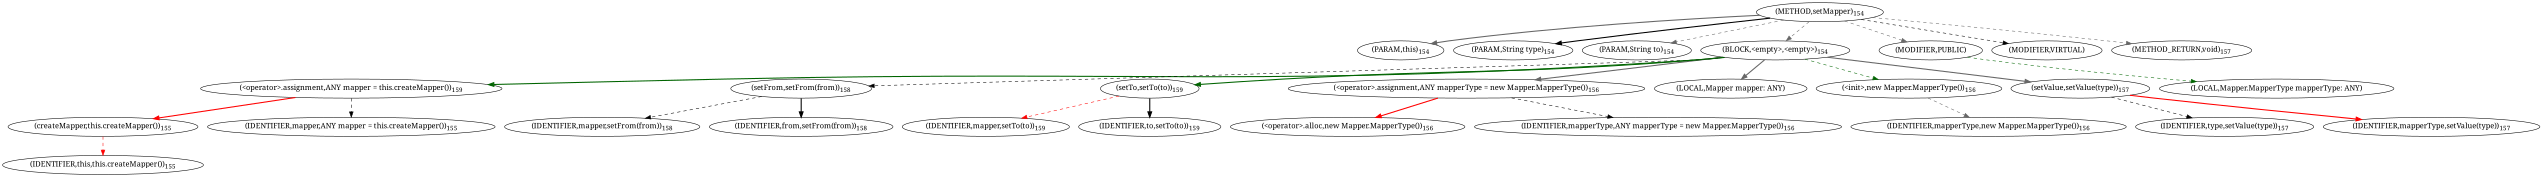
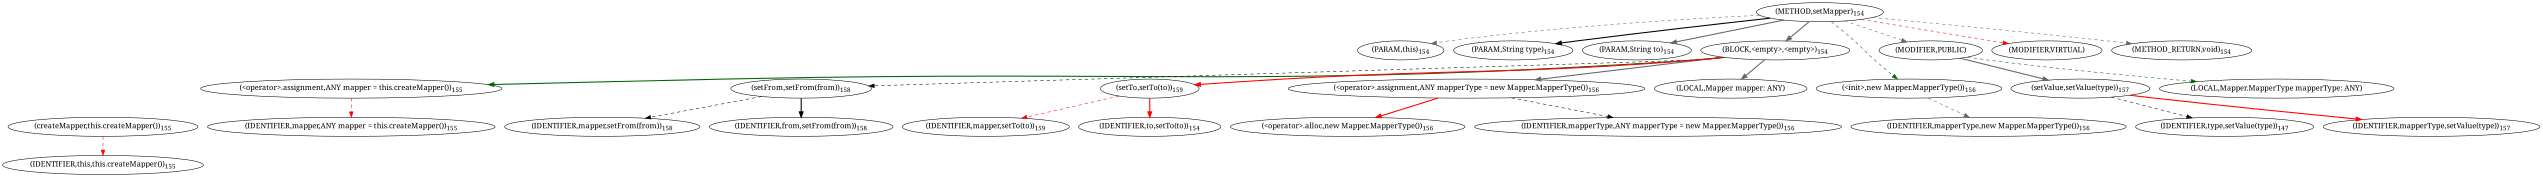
edge "(METHOD,setMapper)" -> "(PARAM,this)": style bold -> dashed
edge "(METHOD,setMapper)" -> "(BLOCK,<empty>,<empty>)": style dashed -> bold
edge "(METHOD,setMapper)" -> "(PARAM,String to)": style dashed -> bold
edge "(METHOD,setMapper)" -> "(MODIFIER,VIRTUAL)": color black -> red
node "(METHOD_RETURN,void)": text "157" -> "154"
edge "(BLOCK,<empty>,<empty>)" -> "(<init>,new Mapper.MapperType())": now "(METHOD,setMapper)" -> "(<init>,new Mapper.MapperType())"
edge "(BLOCK,<empty>,<empty>)" -> "(setValue,setValue(type))": now "(MODIFIER,PUBLIC)" -> "(setValue,setValue(type))"
edge "(BLOCK,<empty>,<empty>)" -> "(setTo,setTo(to))": color darkgreen -> red
node "(<operator>.assignment,ANY mapper = this.createMapper())": text "159" -> "155"
edge "(<operator>.assignment,ANY mapper = this.createMapper())" -> "(IDENTIFIER,mapper,ANY mapper = this.createMapper())": color black -> red
edge "(setTo,setTo(to))" -> "(IDENTIFIER,to,setTo(to))": color black -> red
edge "(<operator>.assignment,ANY mapper = this.createMapper())" -> "(createMapper,this.createMapper())": removed
node "(IDENTIFIER,to,setTo(to))": text "159" -> "154"
node "(IDENTIFIER,type,setValue(type))": text "157" -> "147"
